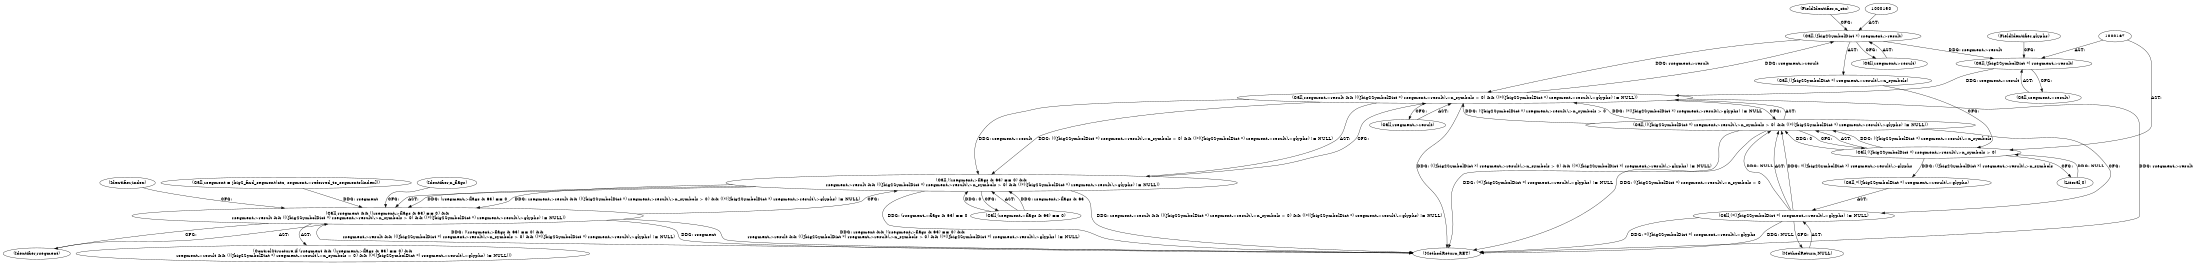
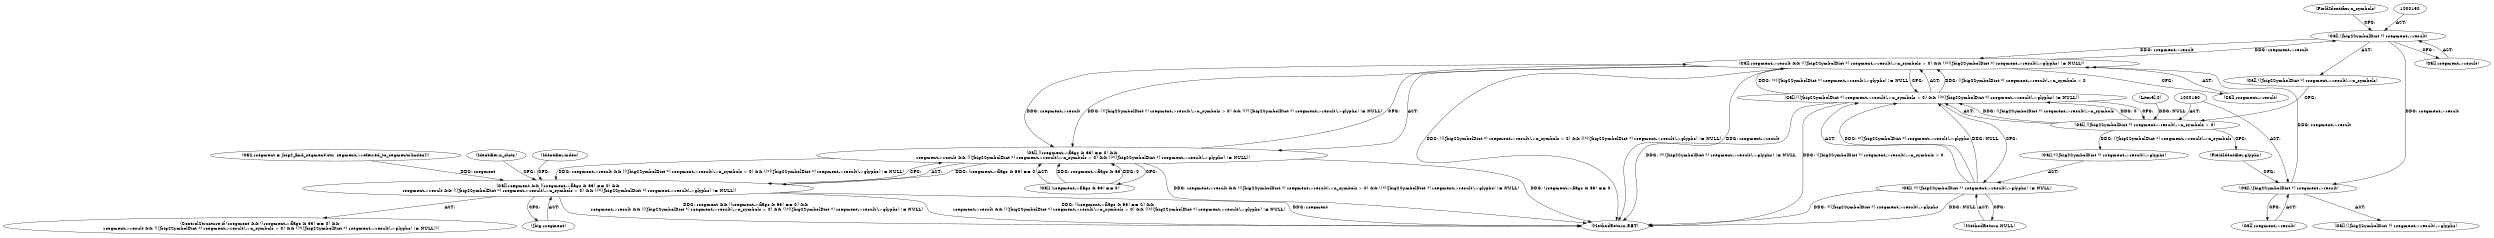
node "(FieldIdentifier,n_ctx)": label "(FieldIdentifier,n_ctx)" -> "(FieldIdentifier,n_symbols)"
node "1000167": label "1000167" -> "1000160"
edge "(Call,((Jbig2SymbolDict *) rsegment->result)->n_symbols > 0)" -> "(Literal,0)": now "(Call,((Jbig2SymbolDict *) rsegment->result)->n_symbols > 0)" -> "(FieldIdentifier,glyphs)"
node "(Identifier,n_flags)": label "(Identifier,n_flags)" -> "(Identifier,n_dicts)"
node "(Call,((Jbig2SymbolDict *) rsegment->result)->glyphs)": added
node "(Identifier,rsegment)": label "(Identifier,rsegment)" -> "(Jbig,rsegment)"
